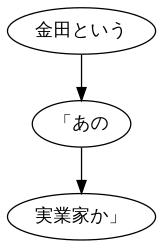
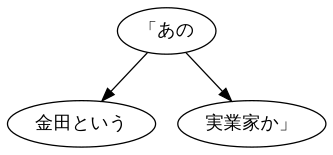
edge "金田という" -> "「あの": reversed
